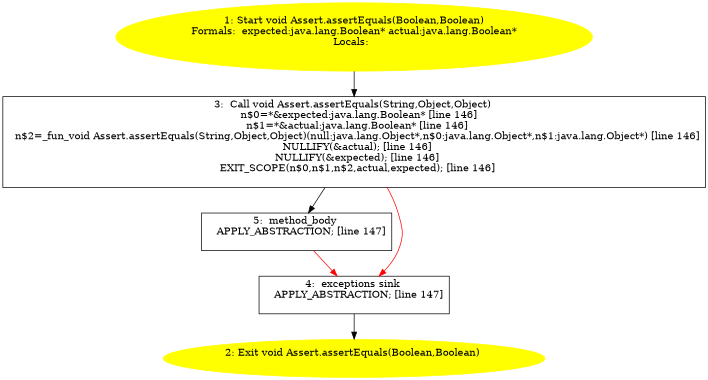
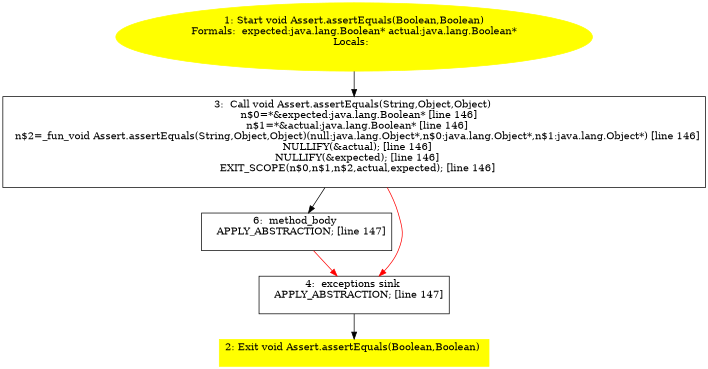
node "5:  method_body APPLY_ABSTRACTION; [line 147]": label "5:  method_body APPLY_ABSTRACTION; [line 147]" -> "6:  method_body APPLY_ABSTRACTION; [line 147]"
node "2: Exit void Assert.assertEquals(Boolean,Boolean)": shape ellipse -> box
